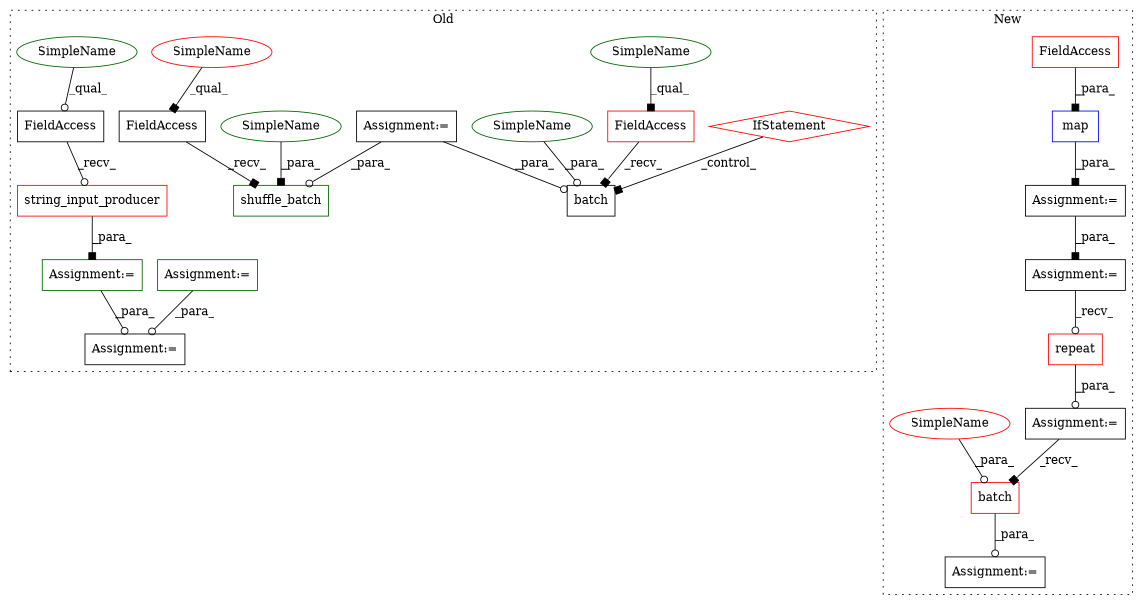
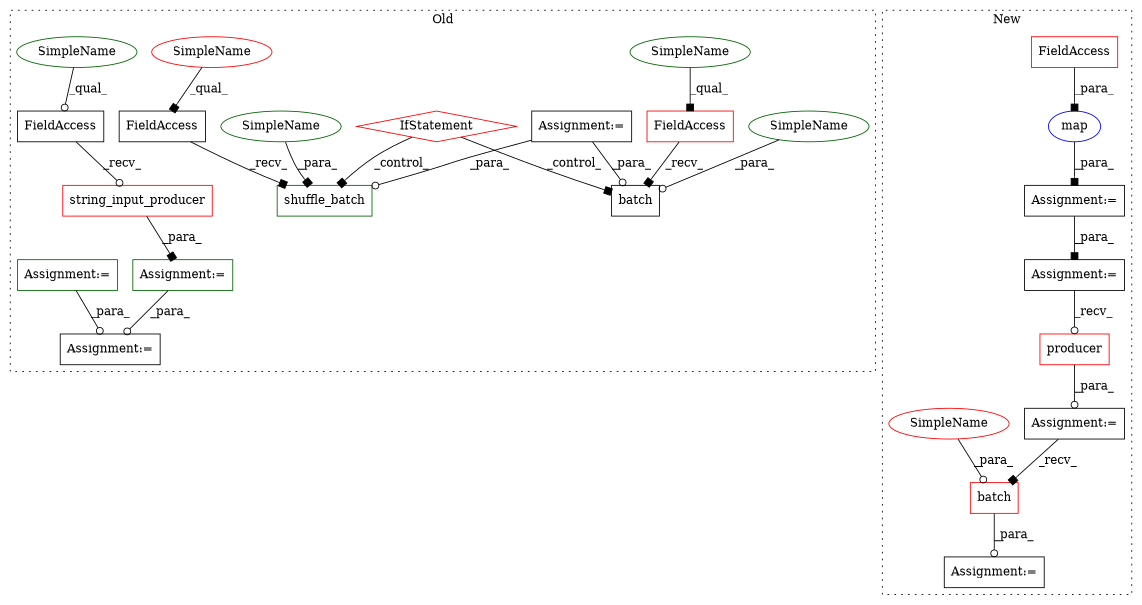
node "map": shape box -> ellipse
edge "IfStatement" -> "shuffle_batch": added, label "_control_"
node "repeat": label "repeat" -> "producer"
